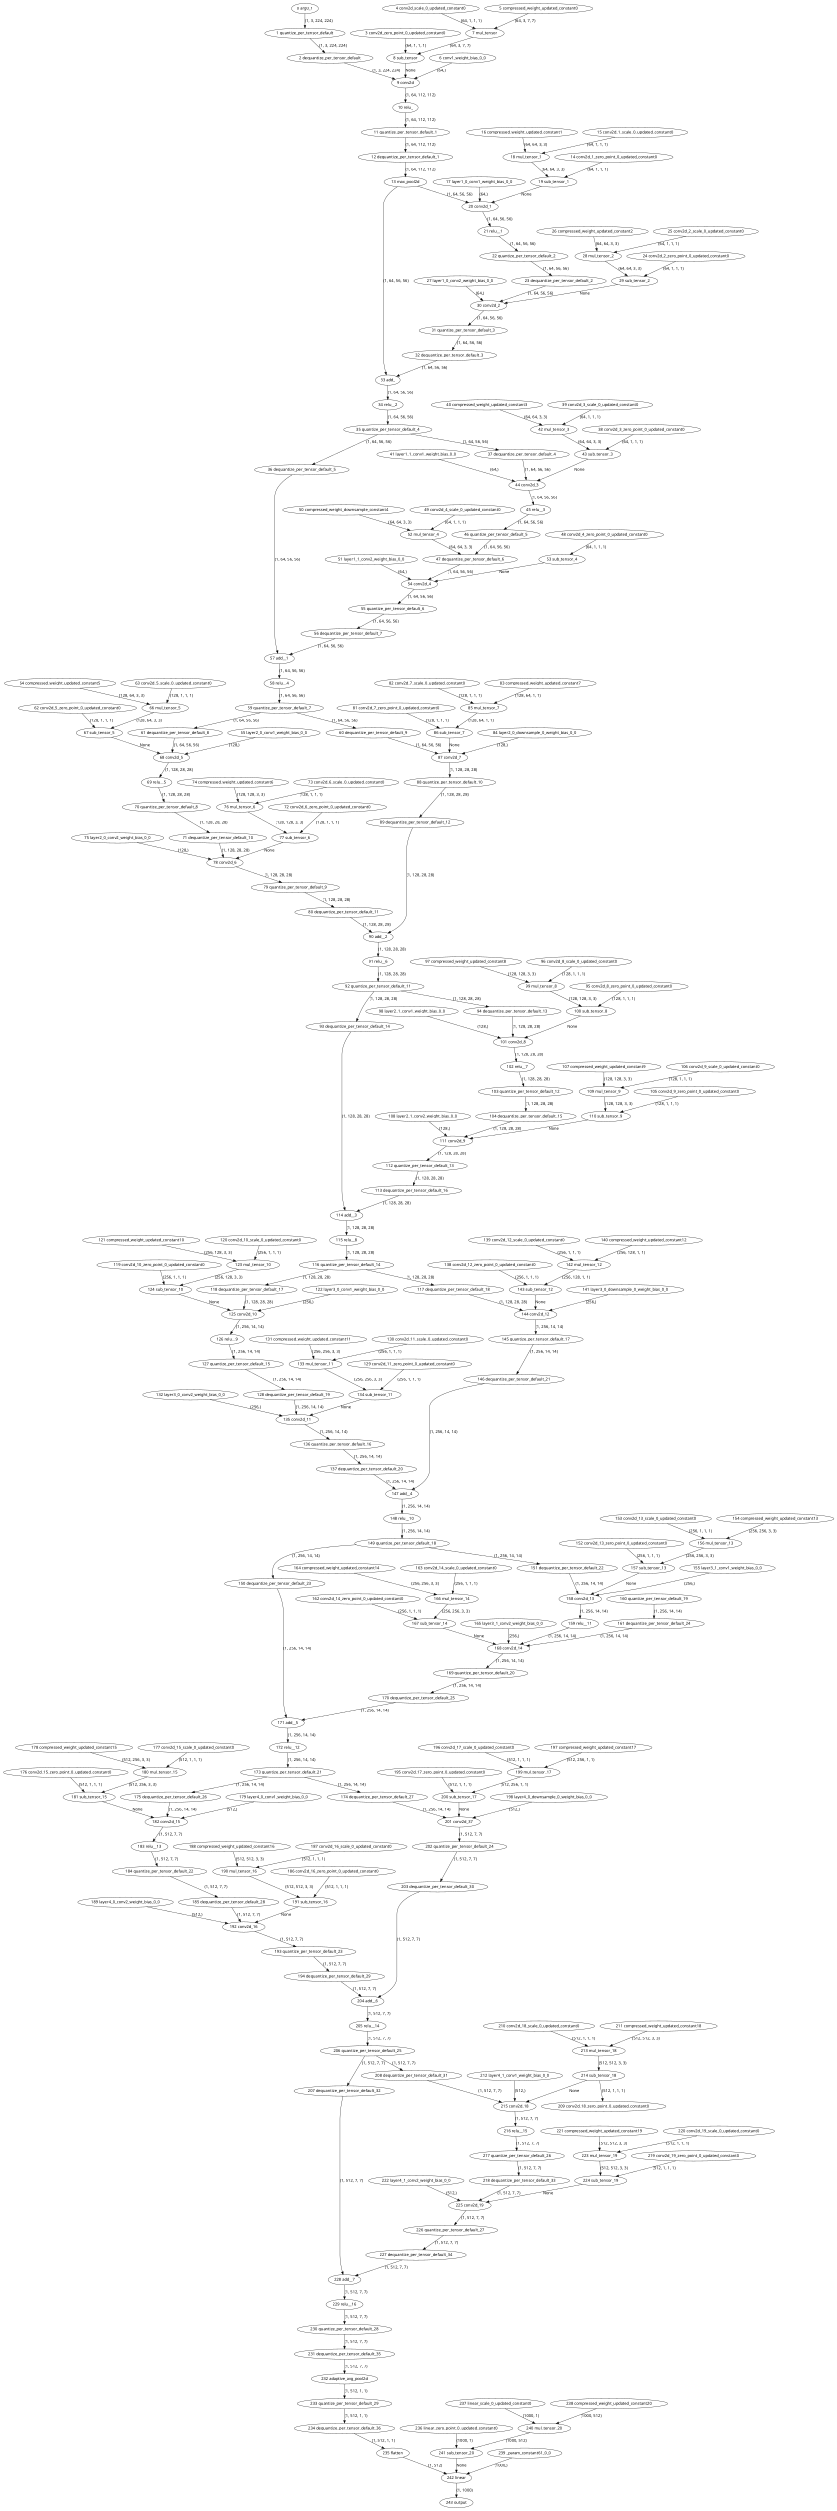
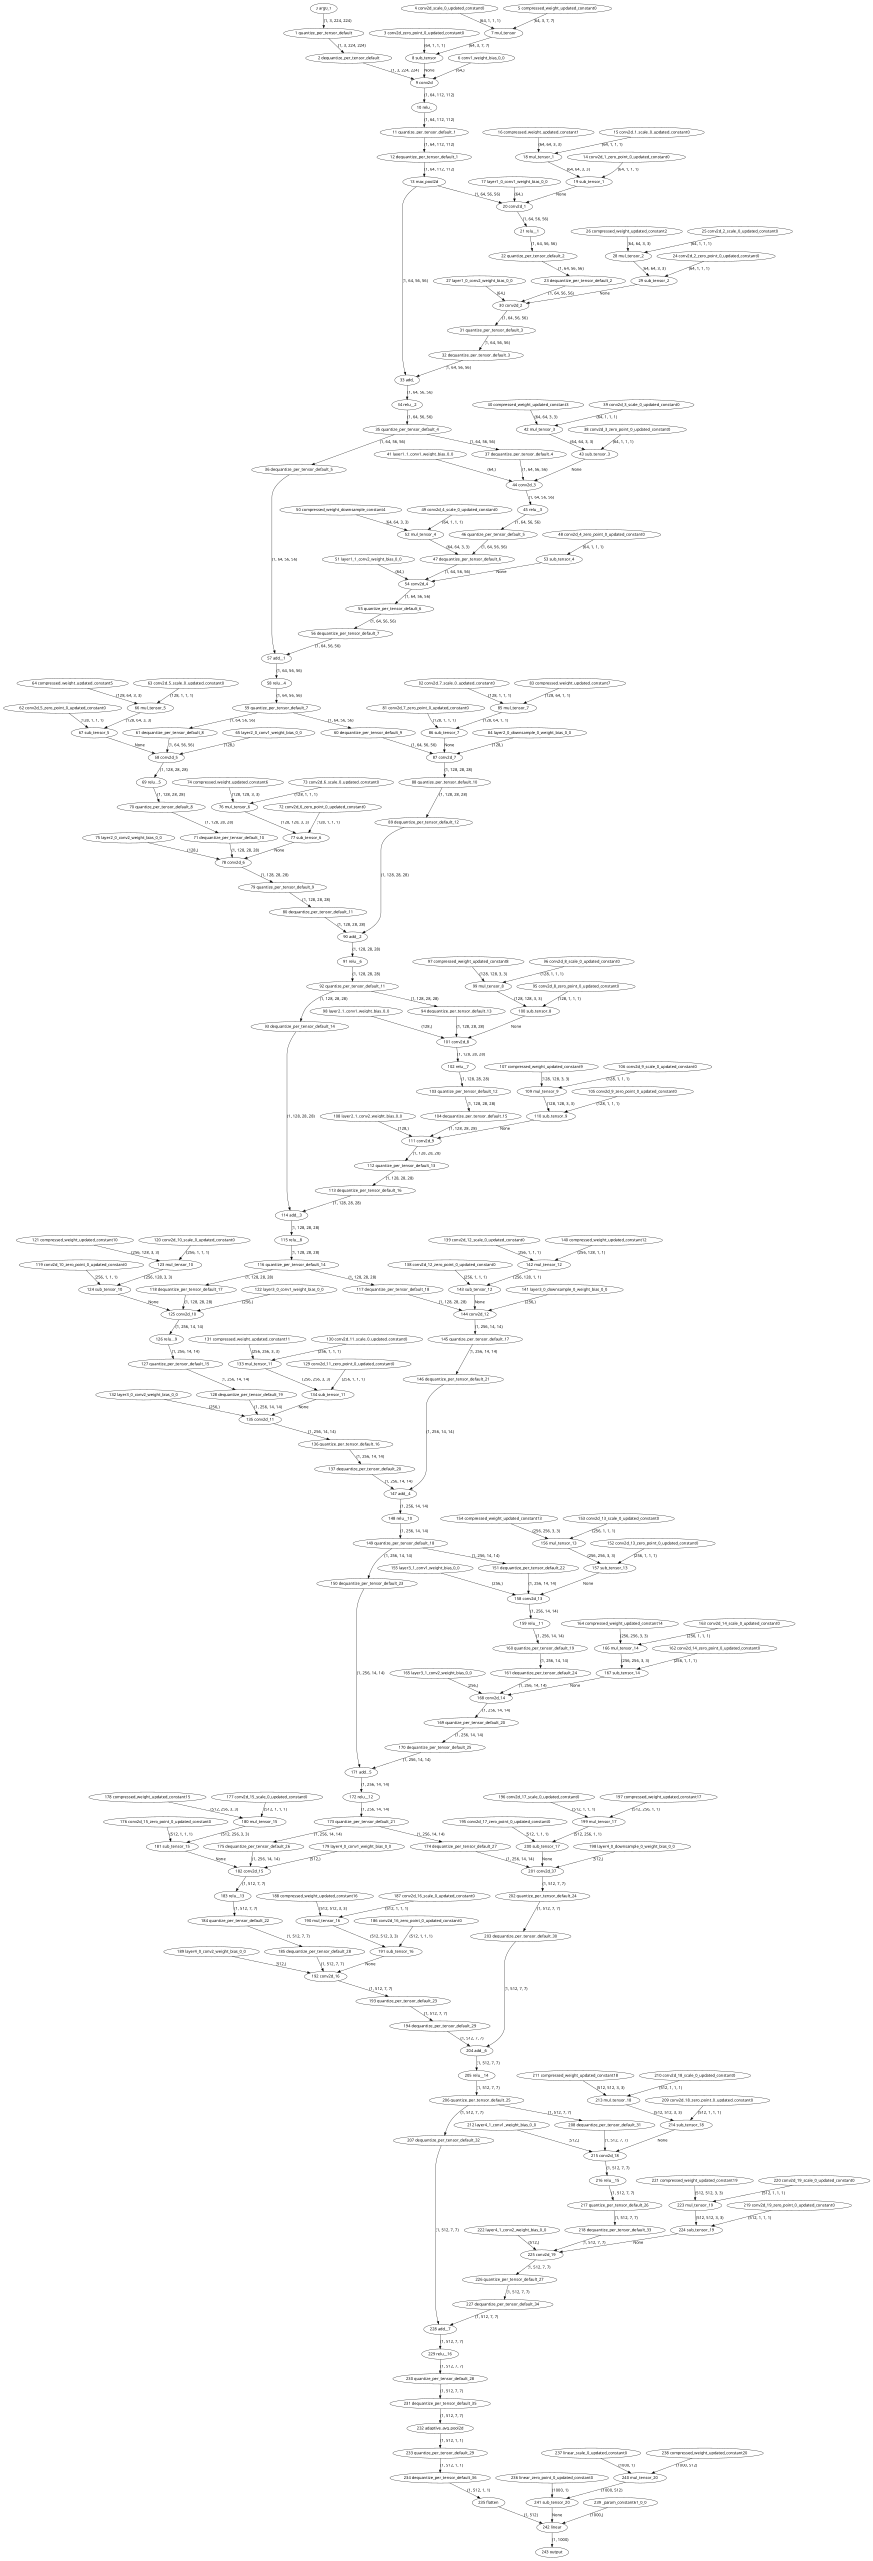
edge "159 relu__11" -> "168 conv2d_14": now "159 relu__11" -> "160 quantize_per_tensor_default_19"
edge "214 sub_tensor_18" -> "209 conv2d_18_zero_point_0_updated_constant0": reversed
